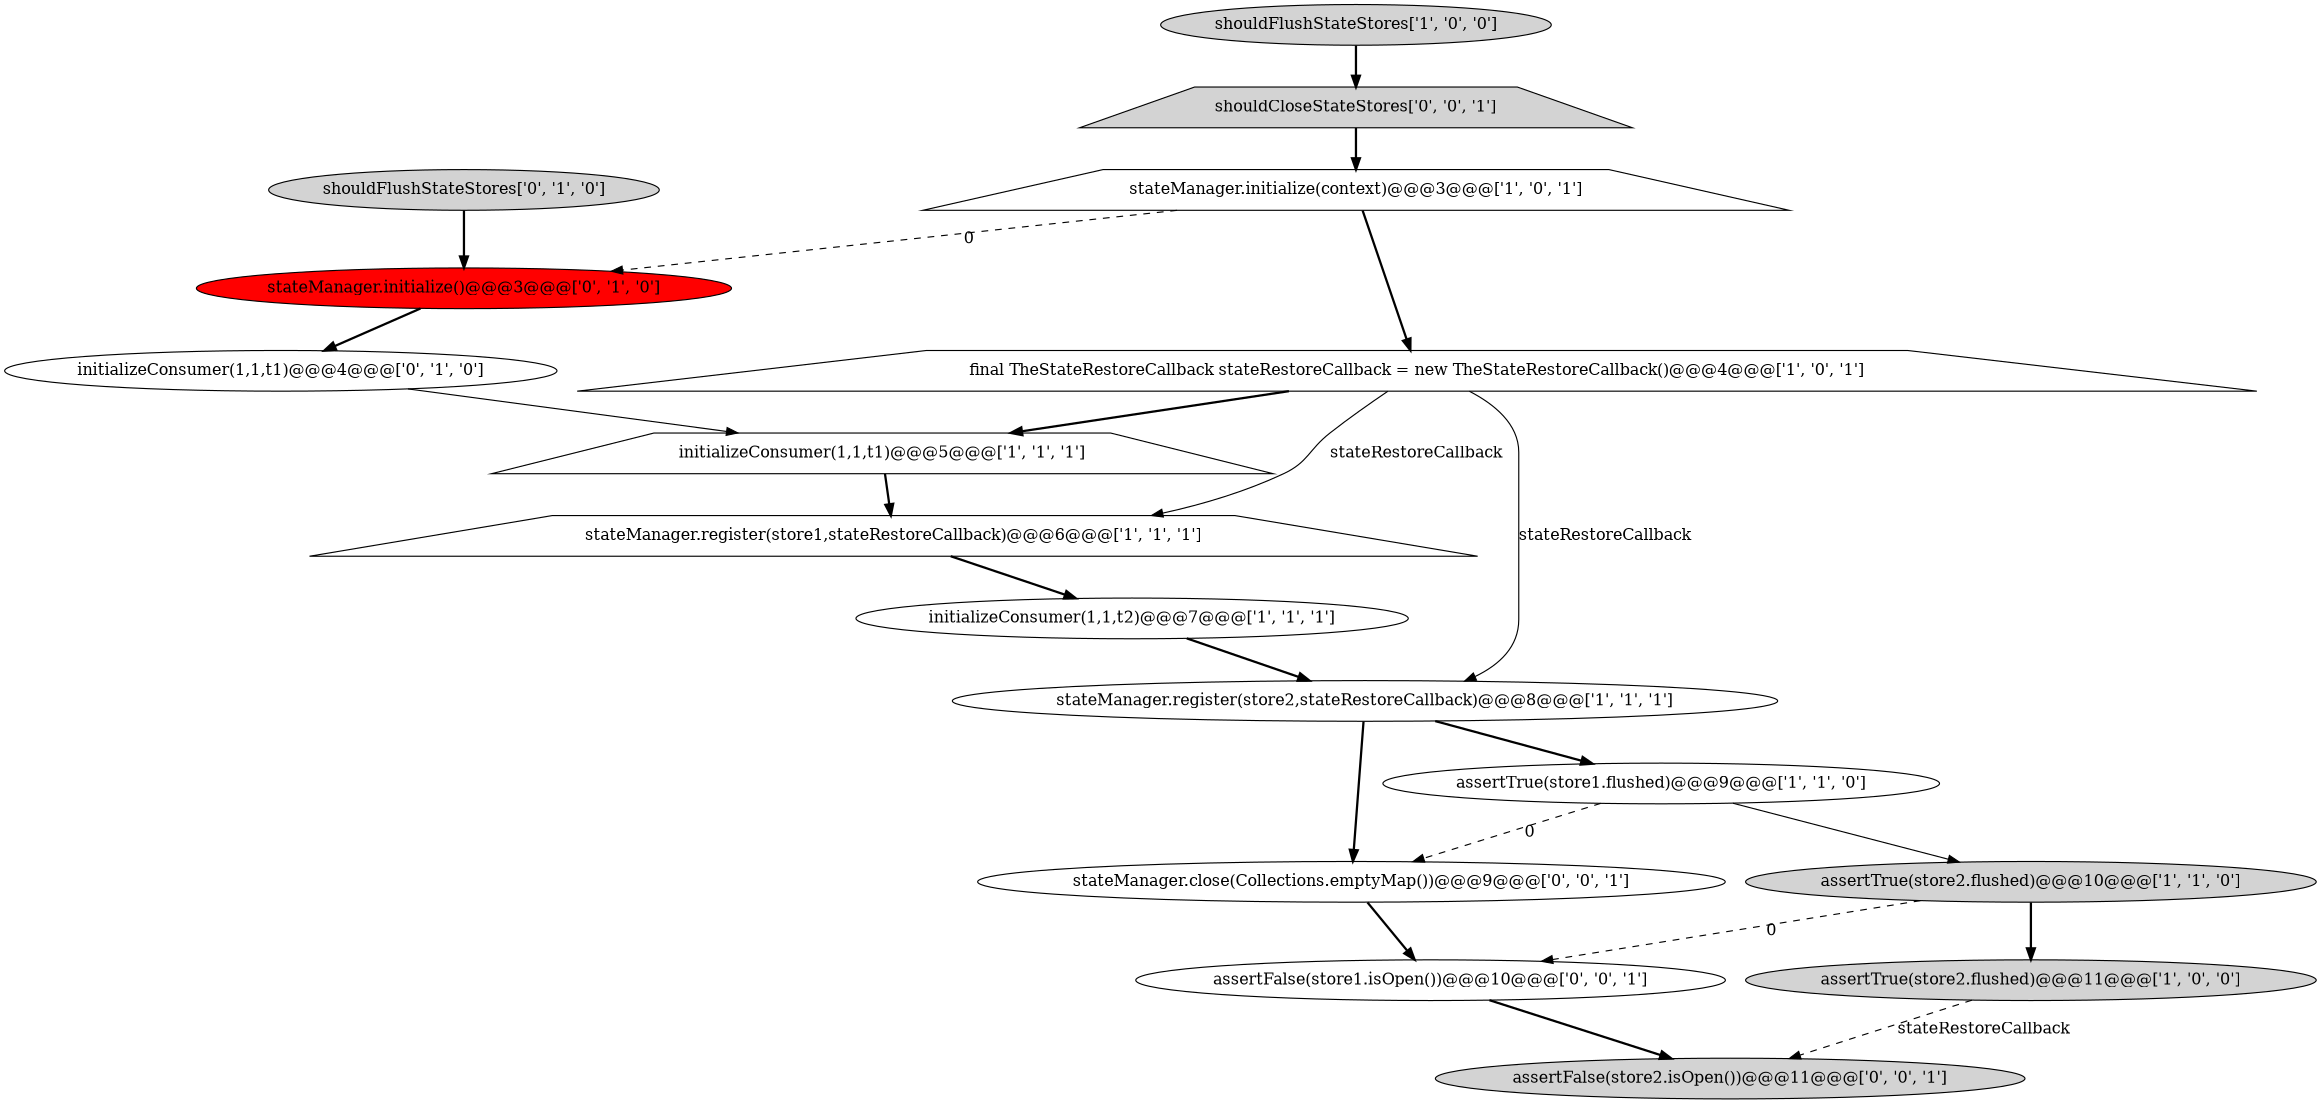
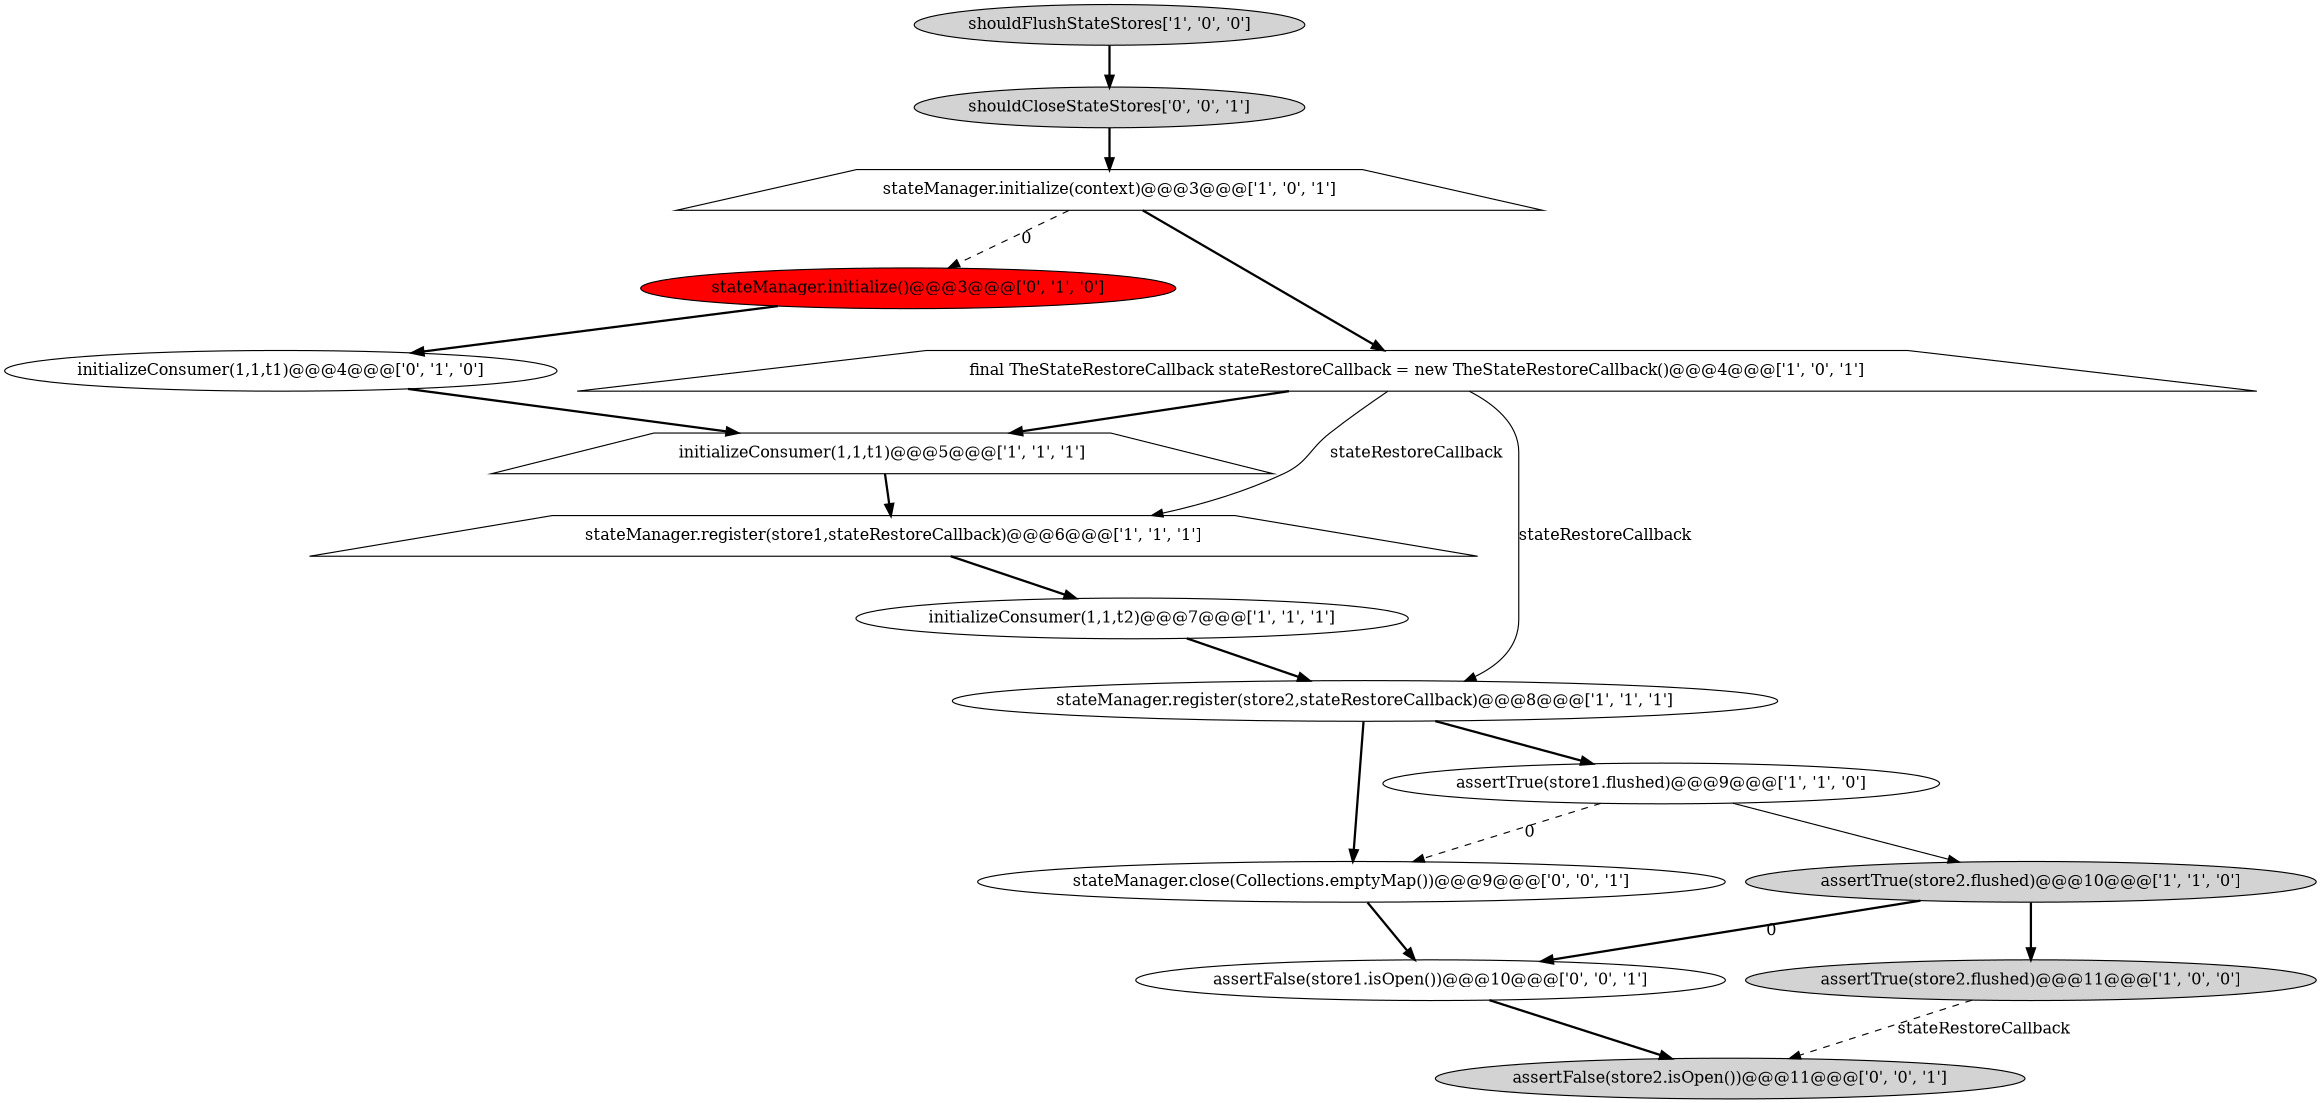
node "shouldCloseStateStores['0', '0', '1']": shape trapezium -> ellipse
node "shouldFlushStateStores['0', '1', '0']": removed
edge "initializeConsumer(1,1,t1)@@@4@@@['0', '1', '0']" -> "initializeConsumer(1,1,t1)@@@5@@@['1', '1', '1']": style solid -> bold
edge "assertTrue(store2.flushed)@@@10@@@['1', '1', '0']" -> "assertFalse(store1.isOpen())@@@10@@@['0', '0', '1']": style dashed -> bold
